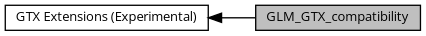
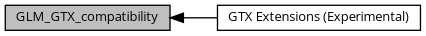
edge "GLM_GTX_compatibility" -> "GTX Extensions (Experimental)": reversed
